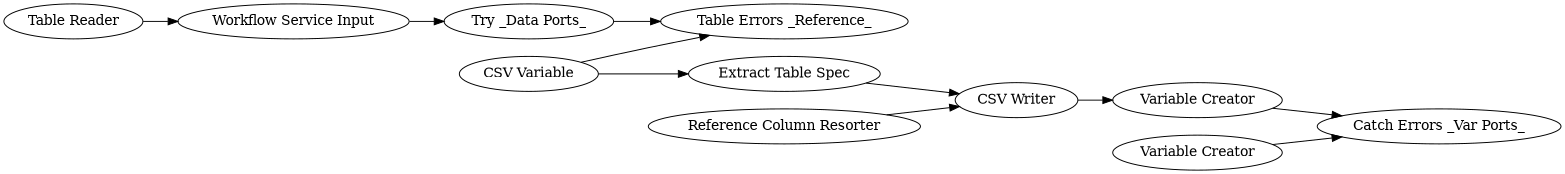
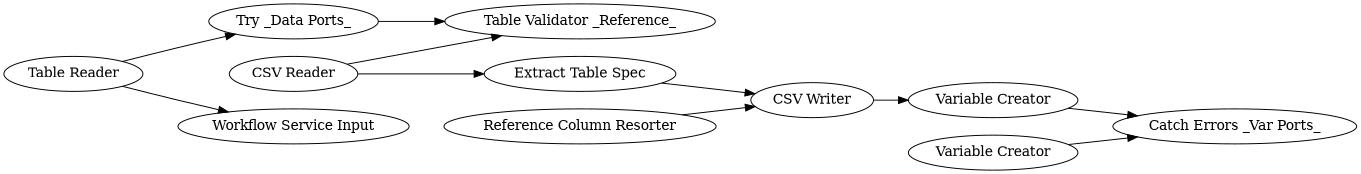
edge "Workflow Service Input" -> "Try _Data Ports_": now "Table Reader" -> "Try _Data Ports_"
node "Table Errors _Reference_": label "Table Errors _Reference_" -> "Table Validator _Reference_"
node "CSV Variable": label "CSV Variable" -> "CSV Reader"
